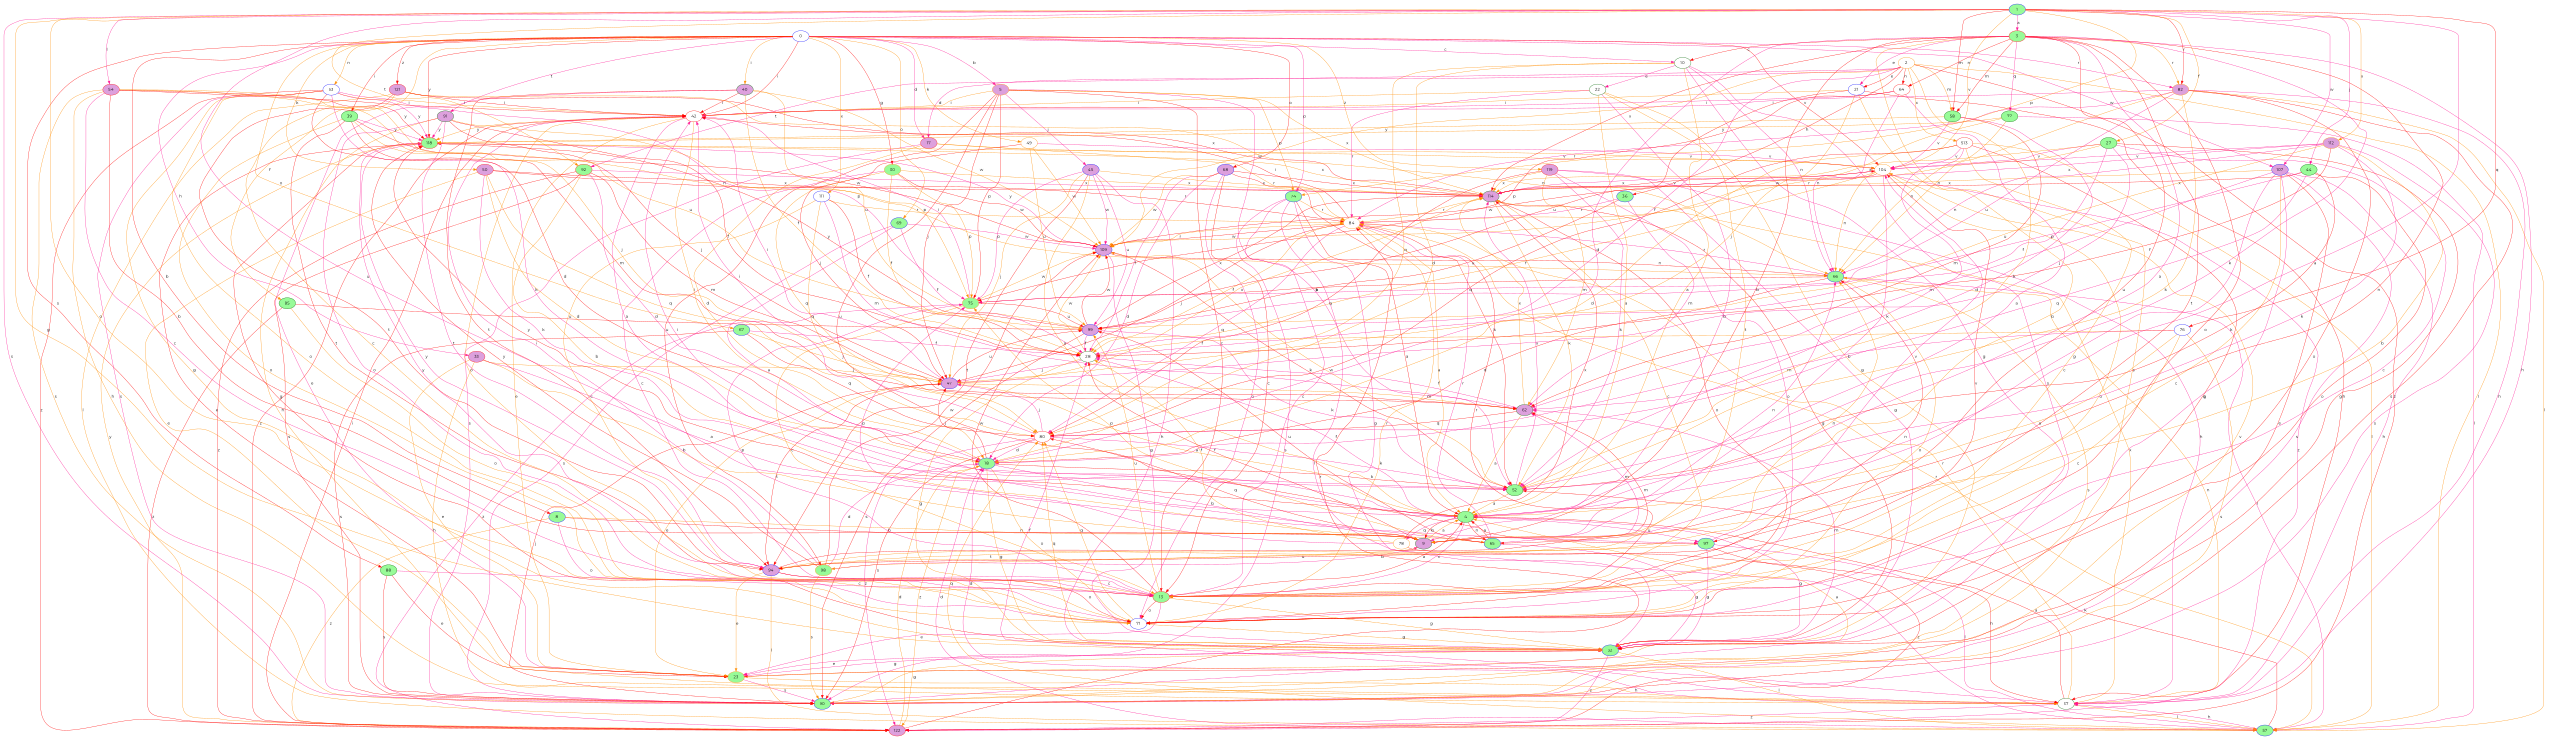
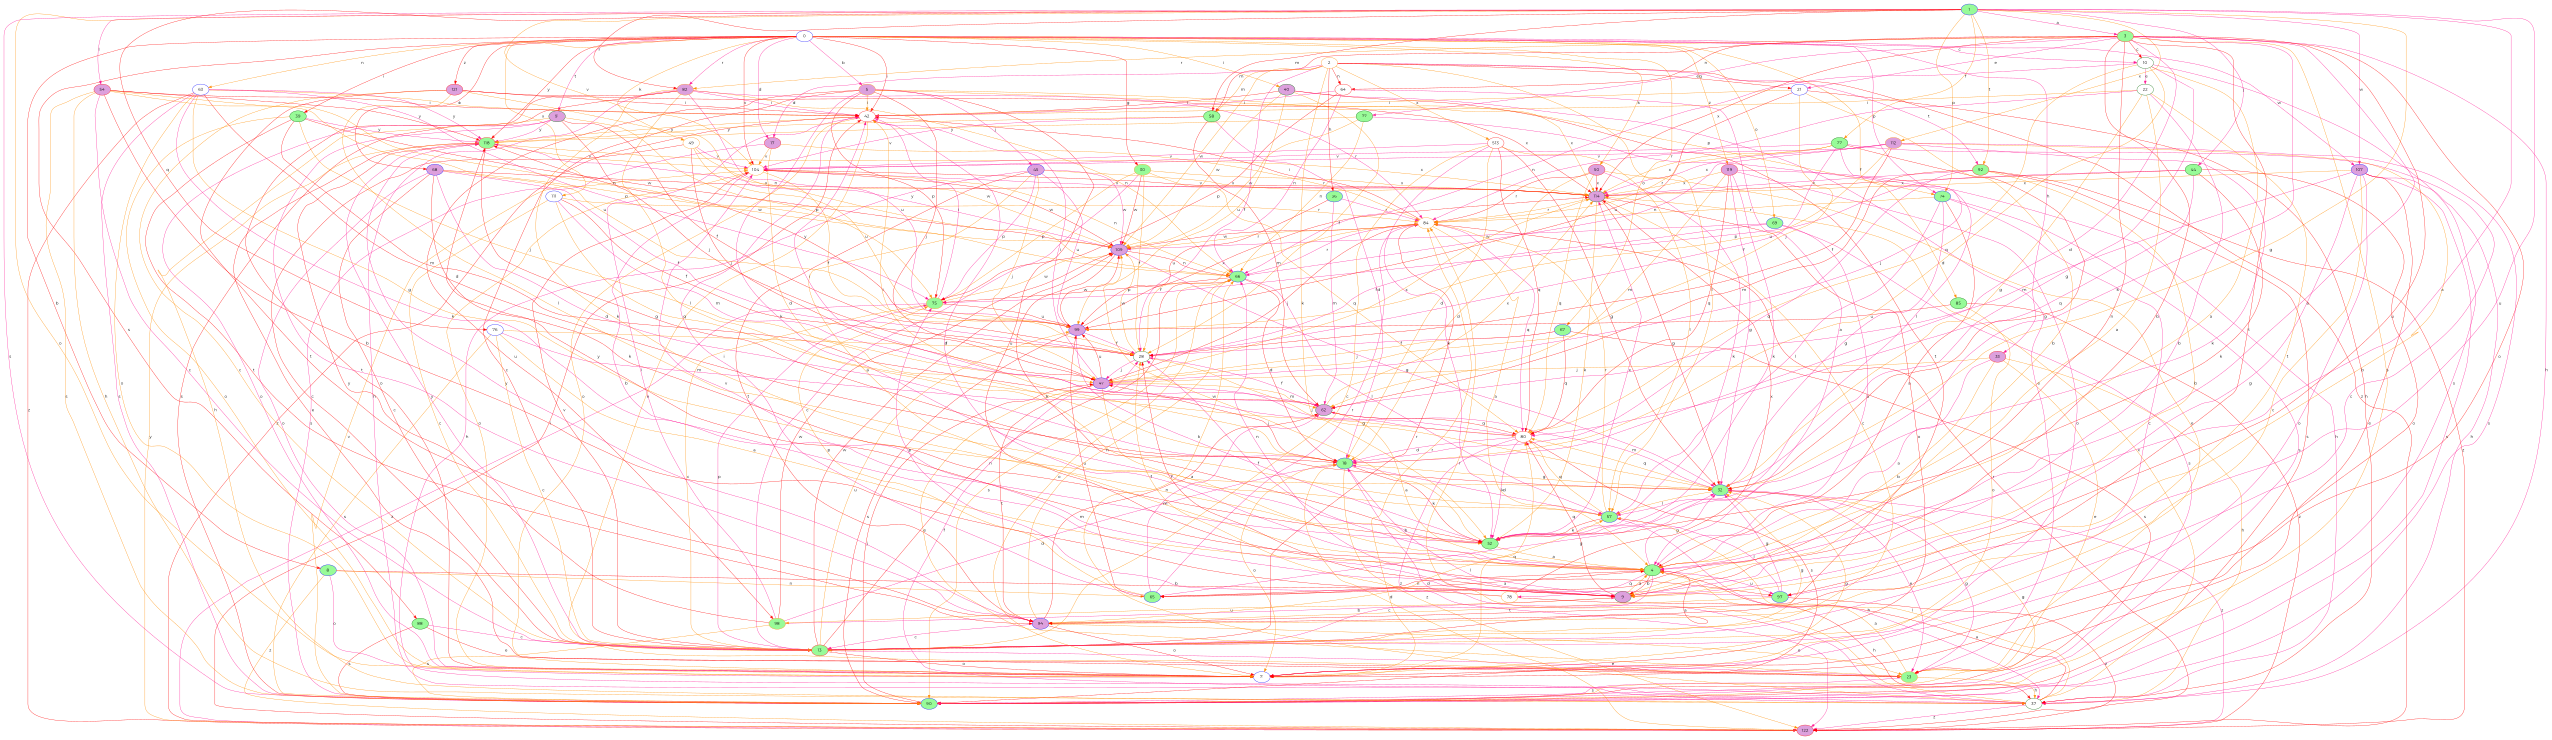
edge "42" -> "18": reversed
edge "49" -> "13": added, label "c"
edge "104" -> "122": removed, label "z"
